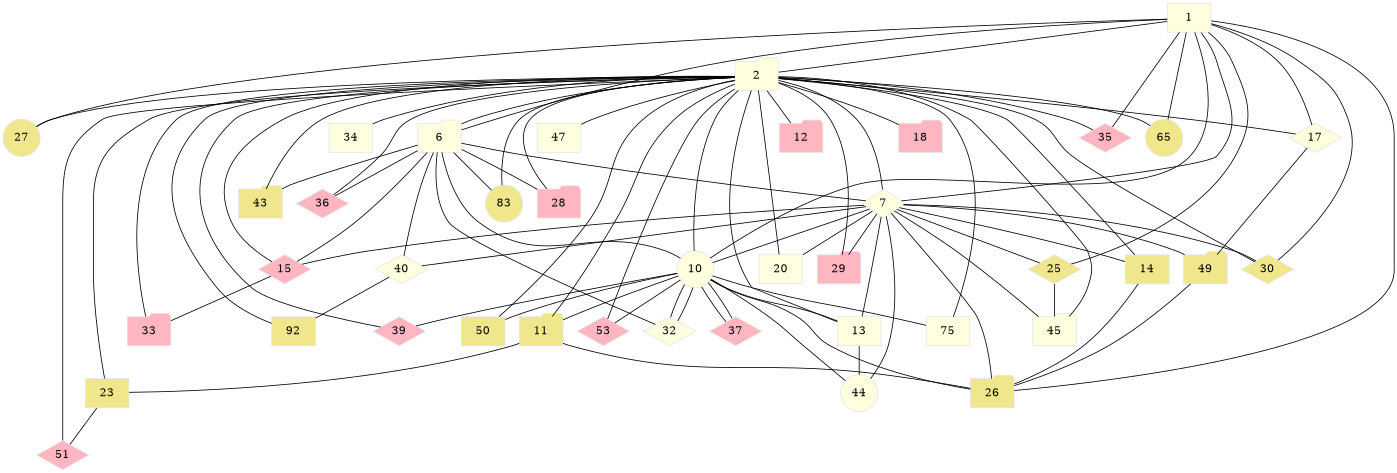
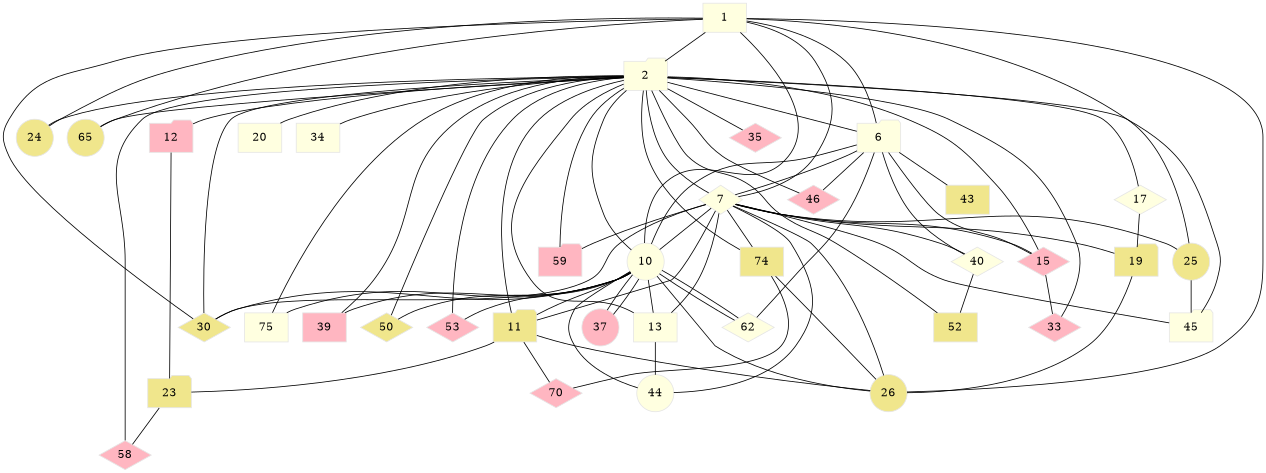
edge "1" -- "17": removed
edge "1" -- "35": removed
edge "2" -- "43": removed
edge "2" -- "23": now "12" -- "23"
node "27": label "27" -> "24"
node "47": removed
node "18": removed
node "43": shape folder -> box
node "36": label "36" -> "46"
node "83": removed
node "28": removed
edge "7" -- "20": now "7" -- "11"
node "29": label "29" -> "59"
node "25": shape diamond -> circle
node "14": label "14" -> "74"
node "49": label "49" -> "19"
edge "10" -- "30": added
node "33": shape folder -> diamond
node "92": label "92" -> "52"
node "39": shape diamond -> box
node "50": shape box -> diamond
node "32": label "32" -> "62"
node "37": shape diamond -> circle
node "23": shape box -> folder
node "70": added
node "26": shape folder -> circle
node "51": label "51" -> "58"
